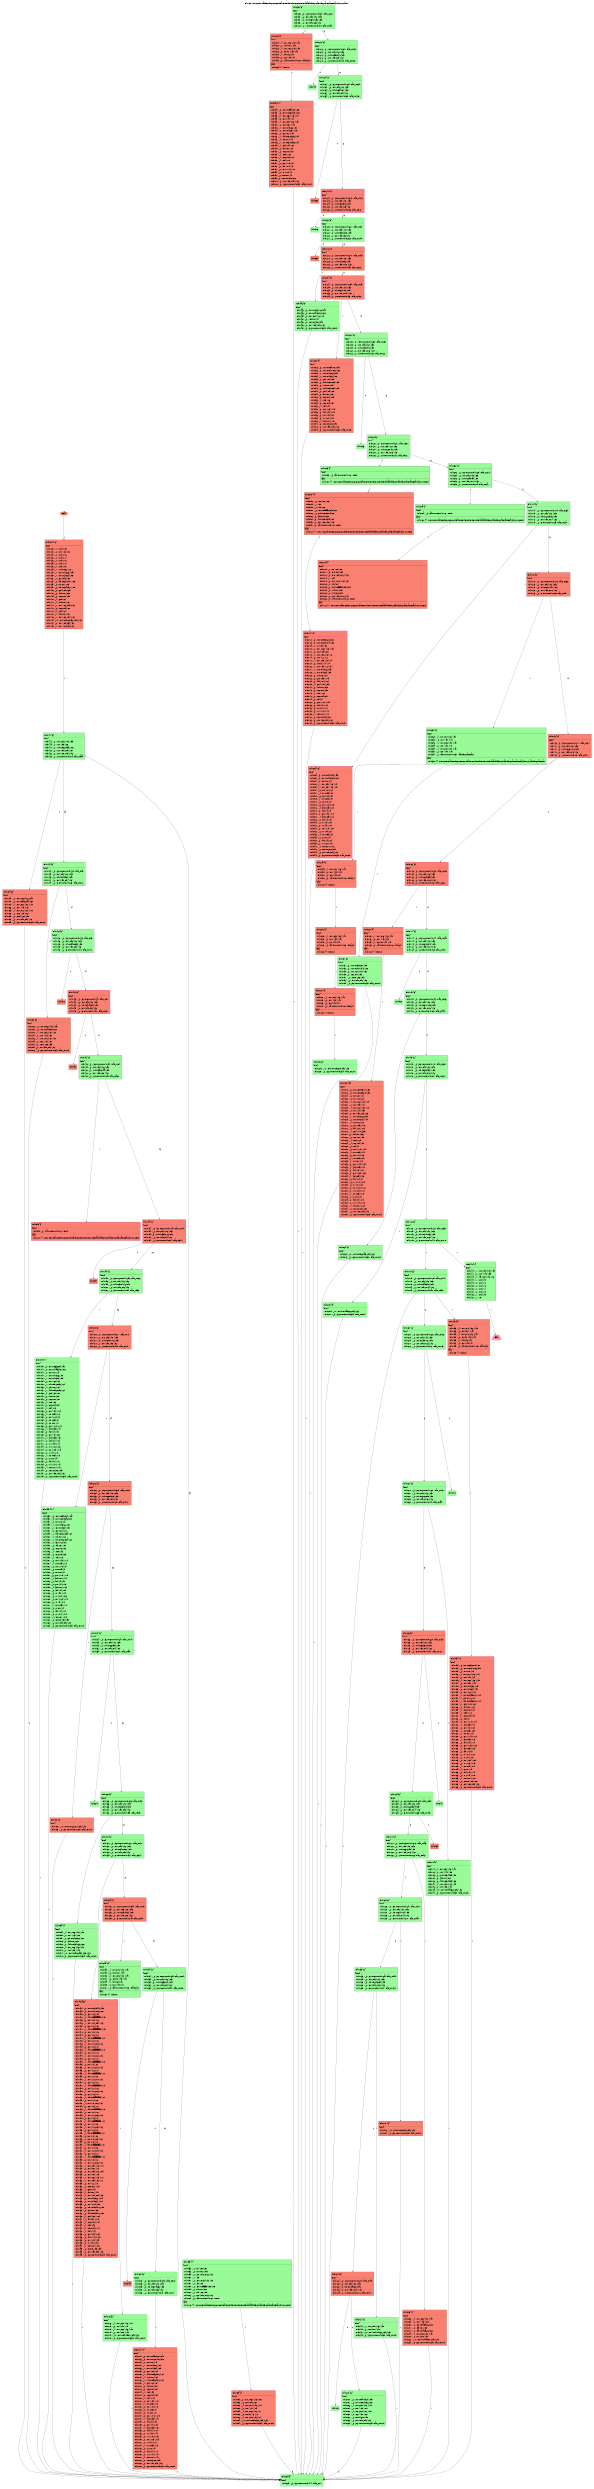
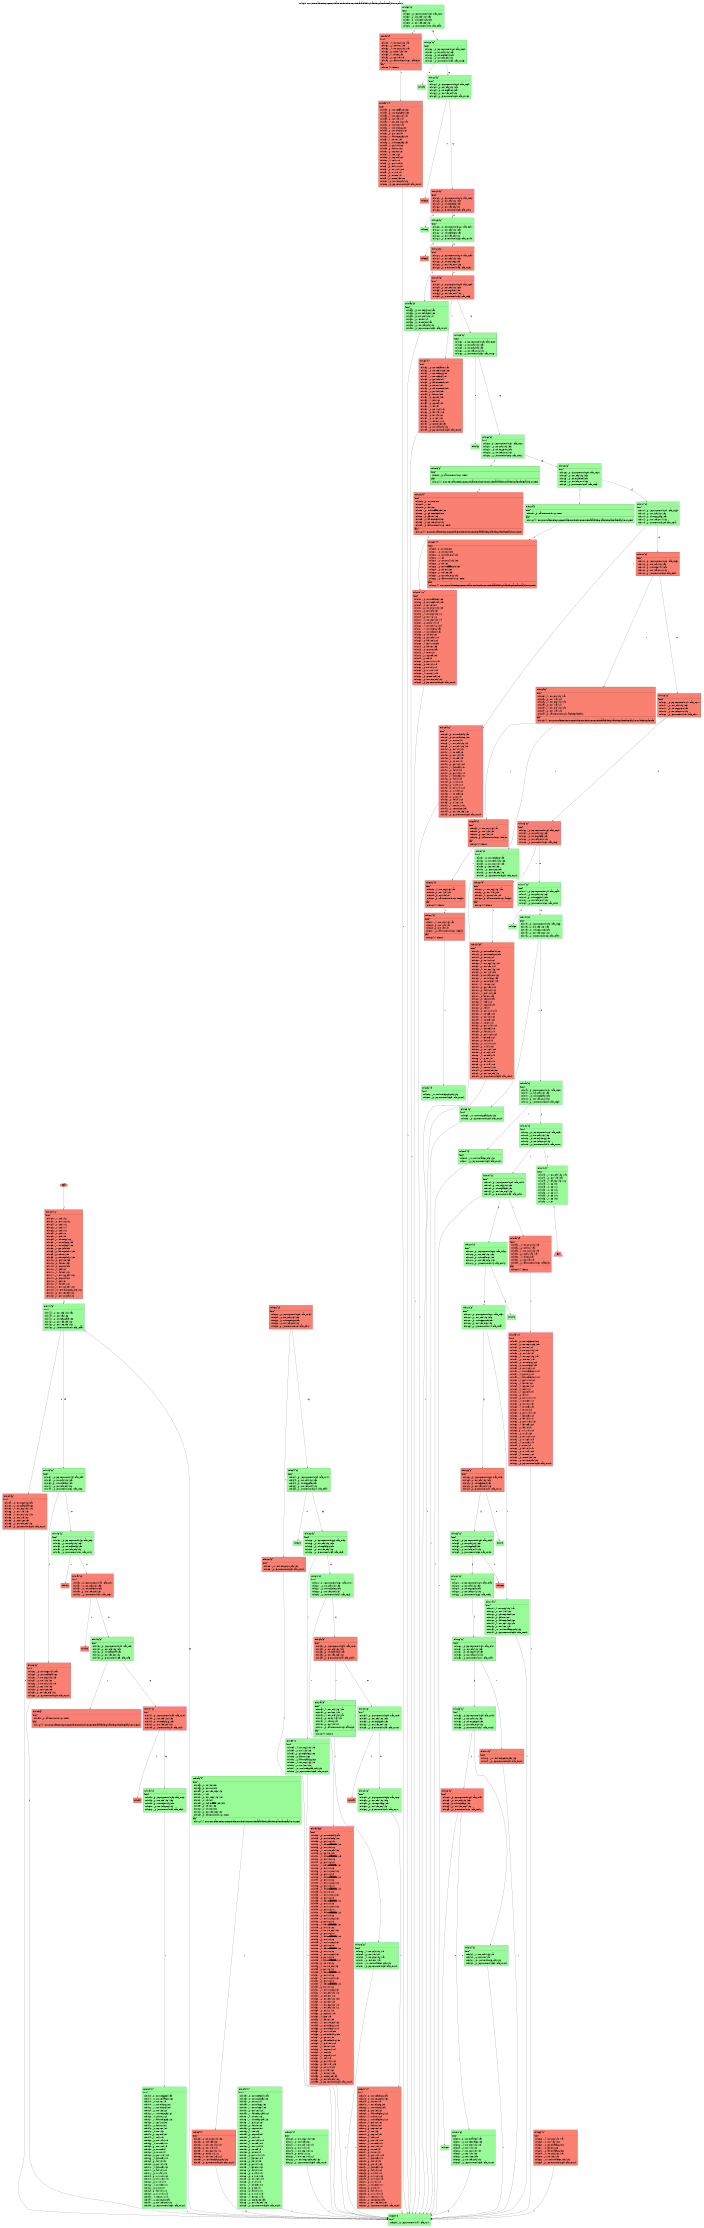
node "0x40228f [26]": fillcolor palegreen -> salmon
node "0x40150c [28]": removed
edge "0x401870 [28]" -> "0x402265 [42]": removed, label "1"
node "0x40223b [42]": added
